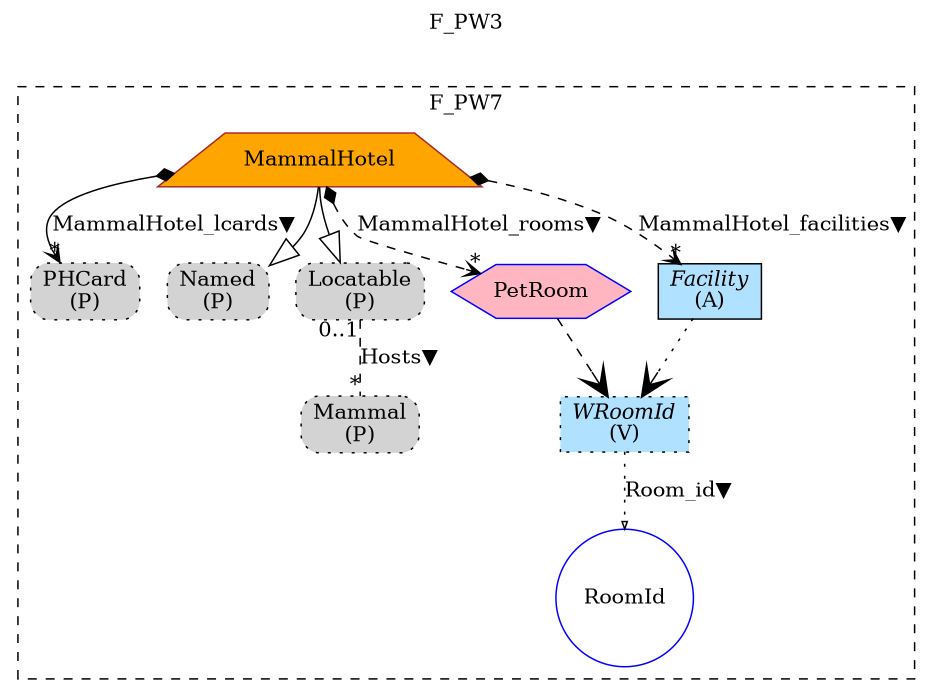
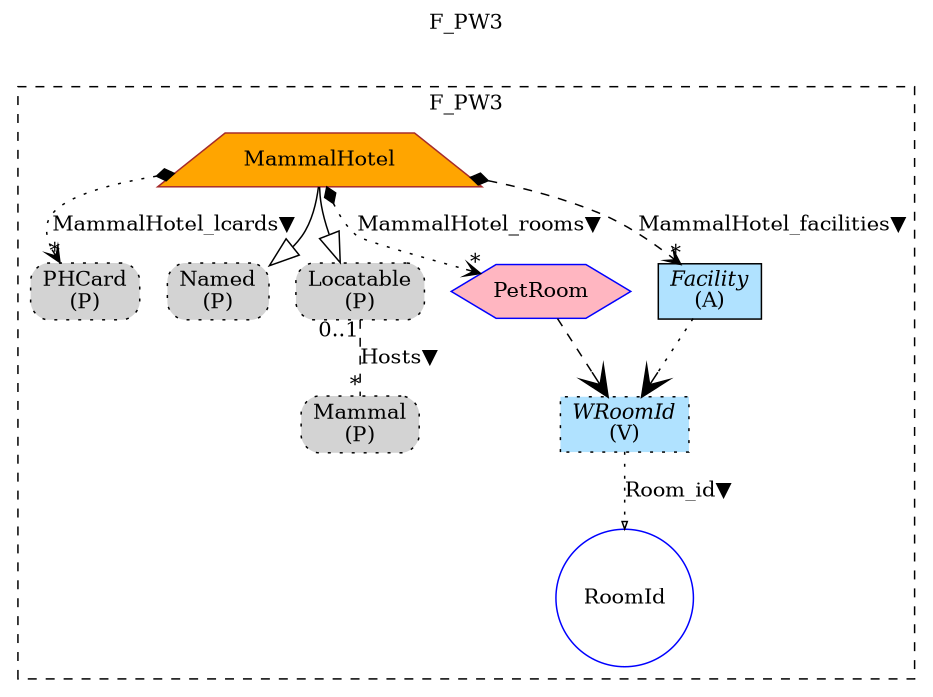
cluster "F_PW7": label "F_PW7" -> "F_PW3"
edge "MammalHotel" -- "PHCard": style solid -> dotted
edge "MammalHotel" -- "PetRoom": style dashed -> dotted
